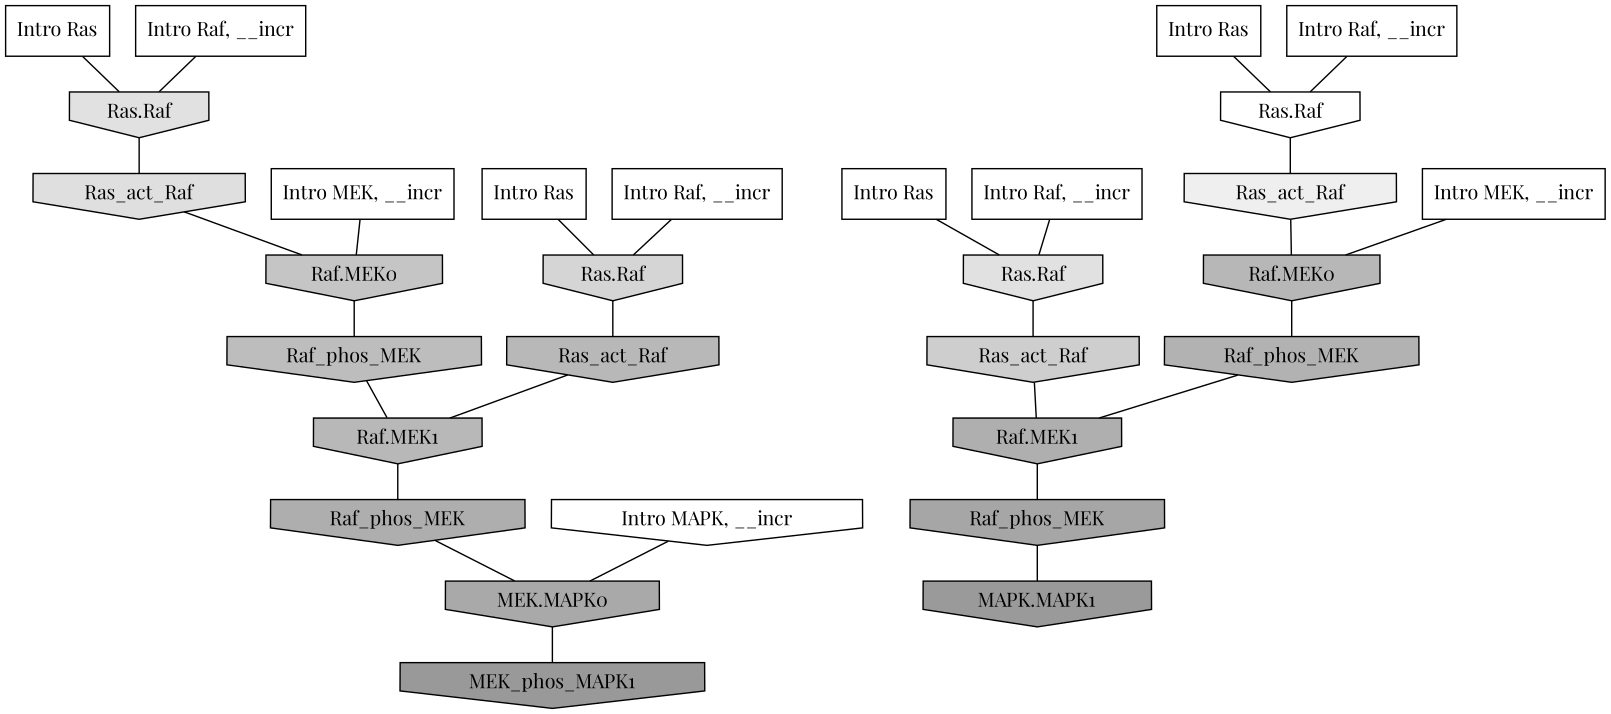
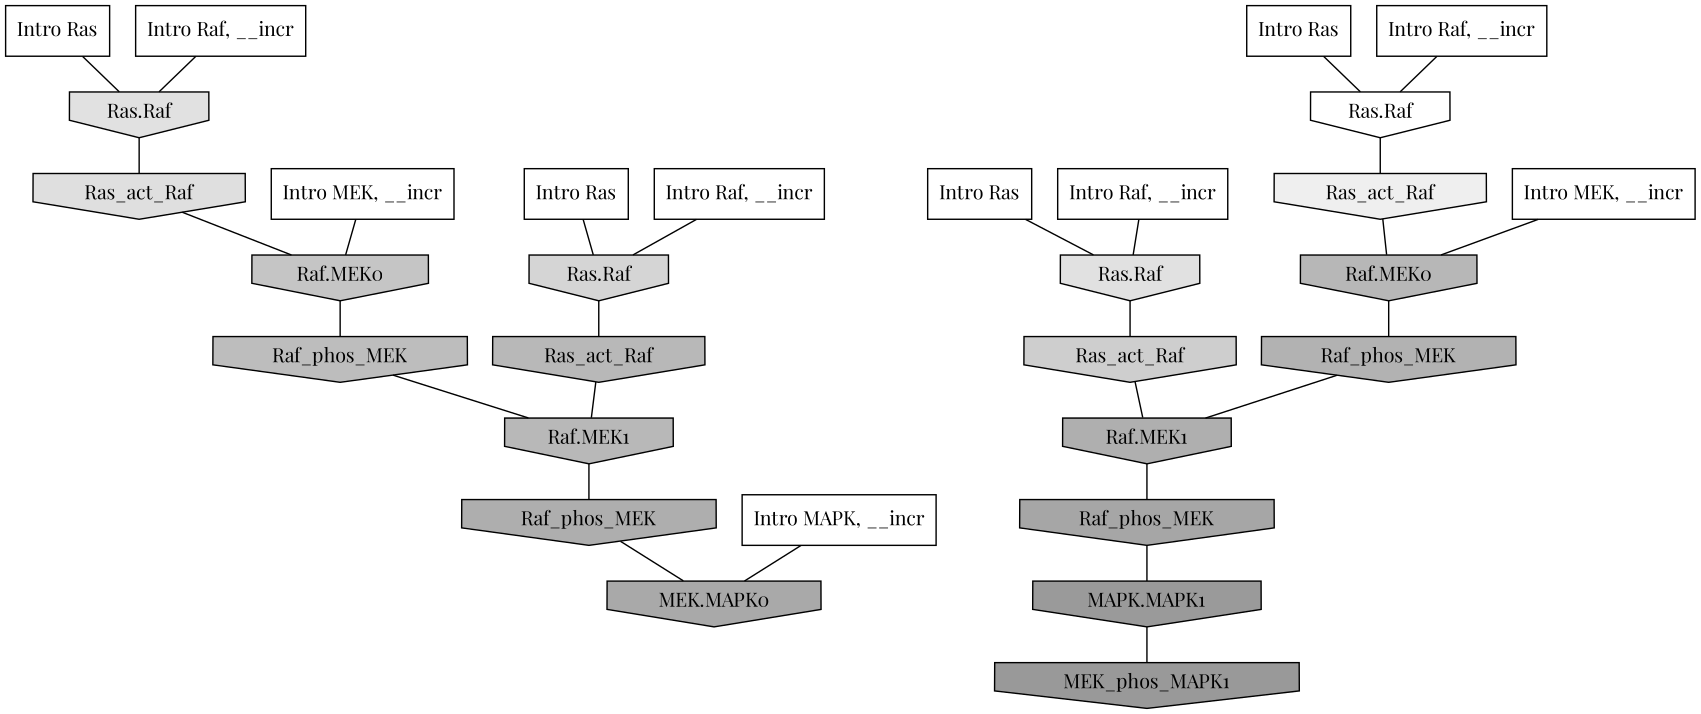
node "Intro MAPK, __incr": shape invhouse -> box
edge "MEK.MAPK0" -- "MEK_phos_MAPK1": now "MAPK.MAPK1" -- "MEK_phos_MAPK1"
